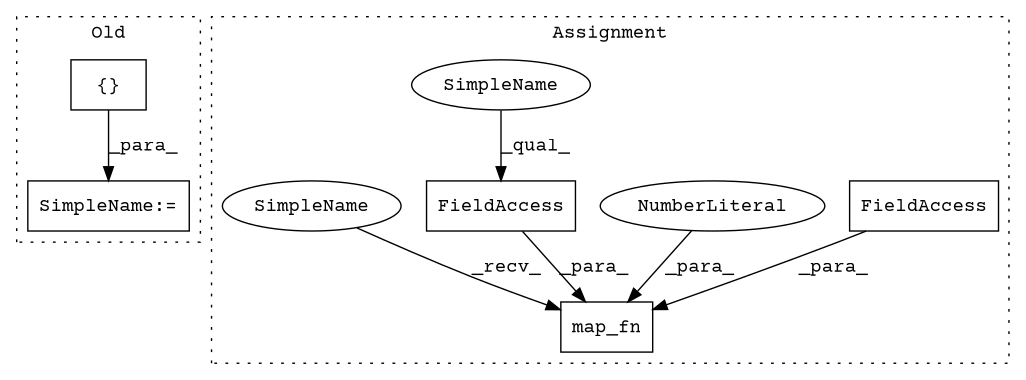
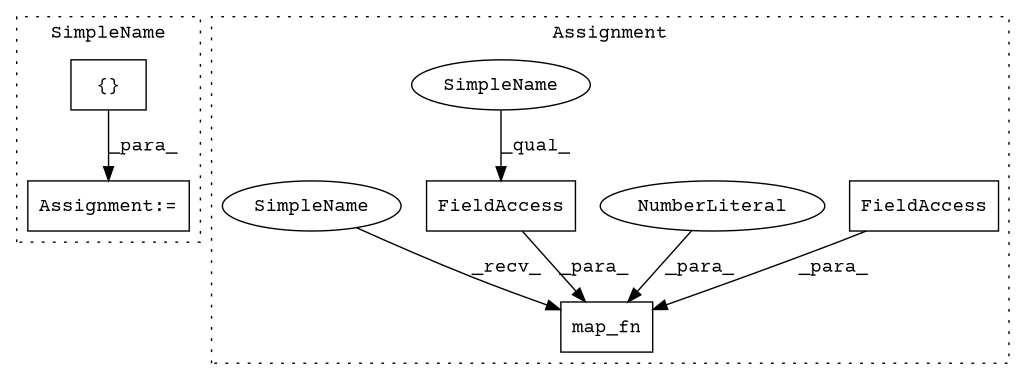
cluster "Old": label "Old" -> "SimpleName"
node "SimpleName:=": label "SimpleName:=" -> "Assignment:="
